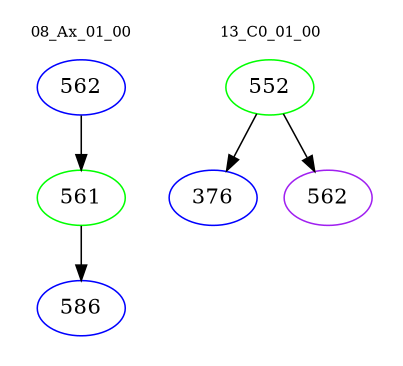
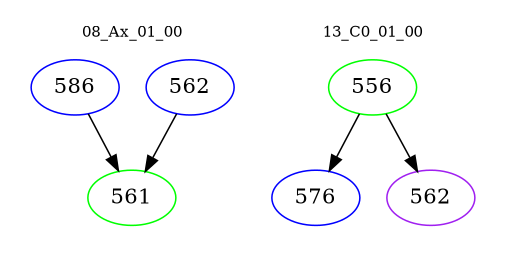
node "552": label "552" -> "556"
node "376": label "376" -> "576"
edge "561" -> "586": reversed
